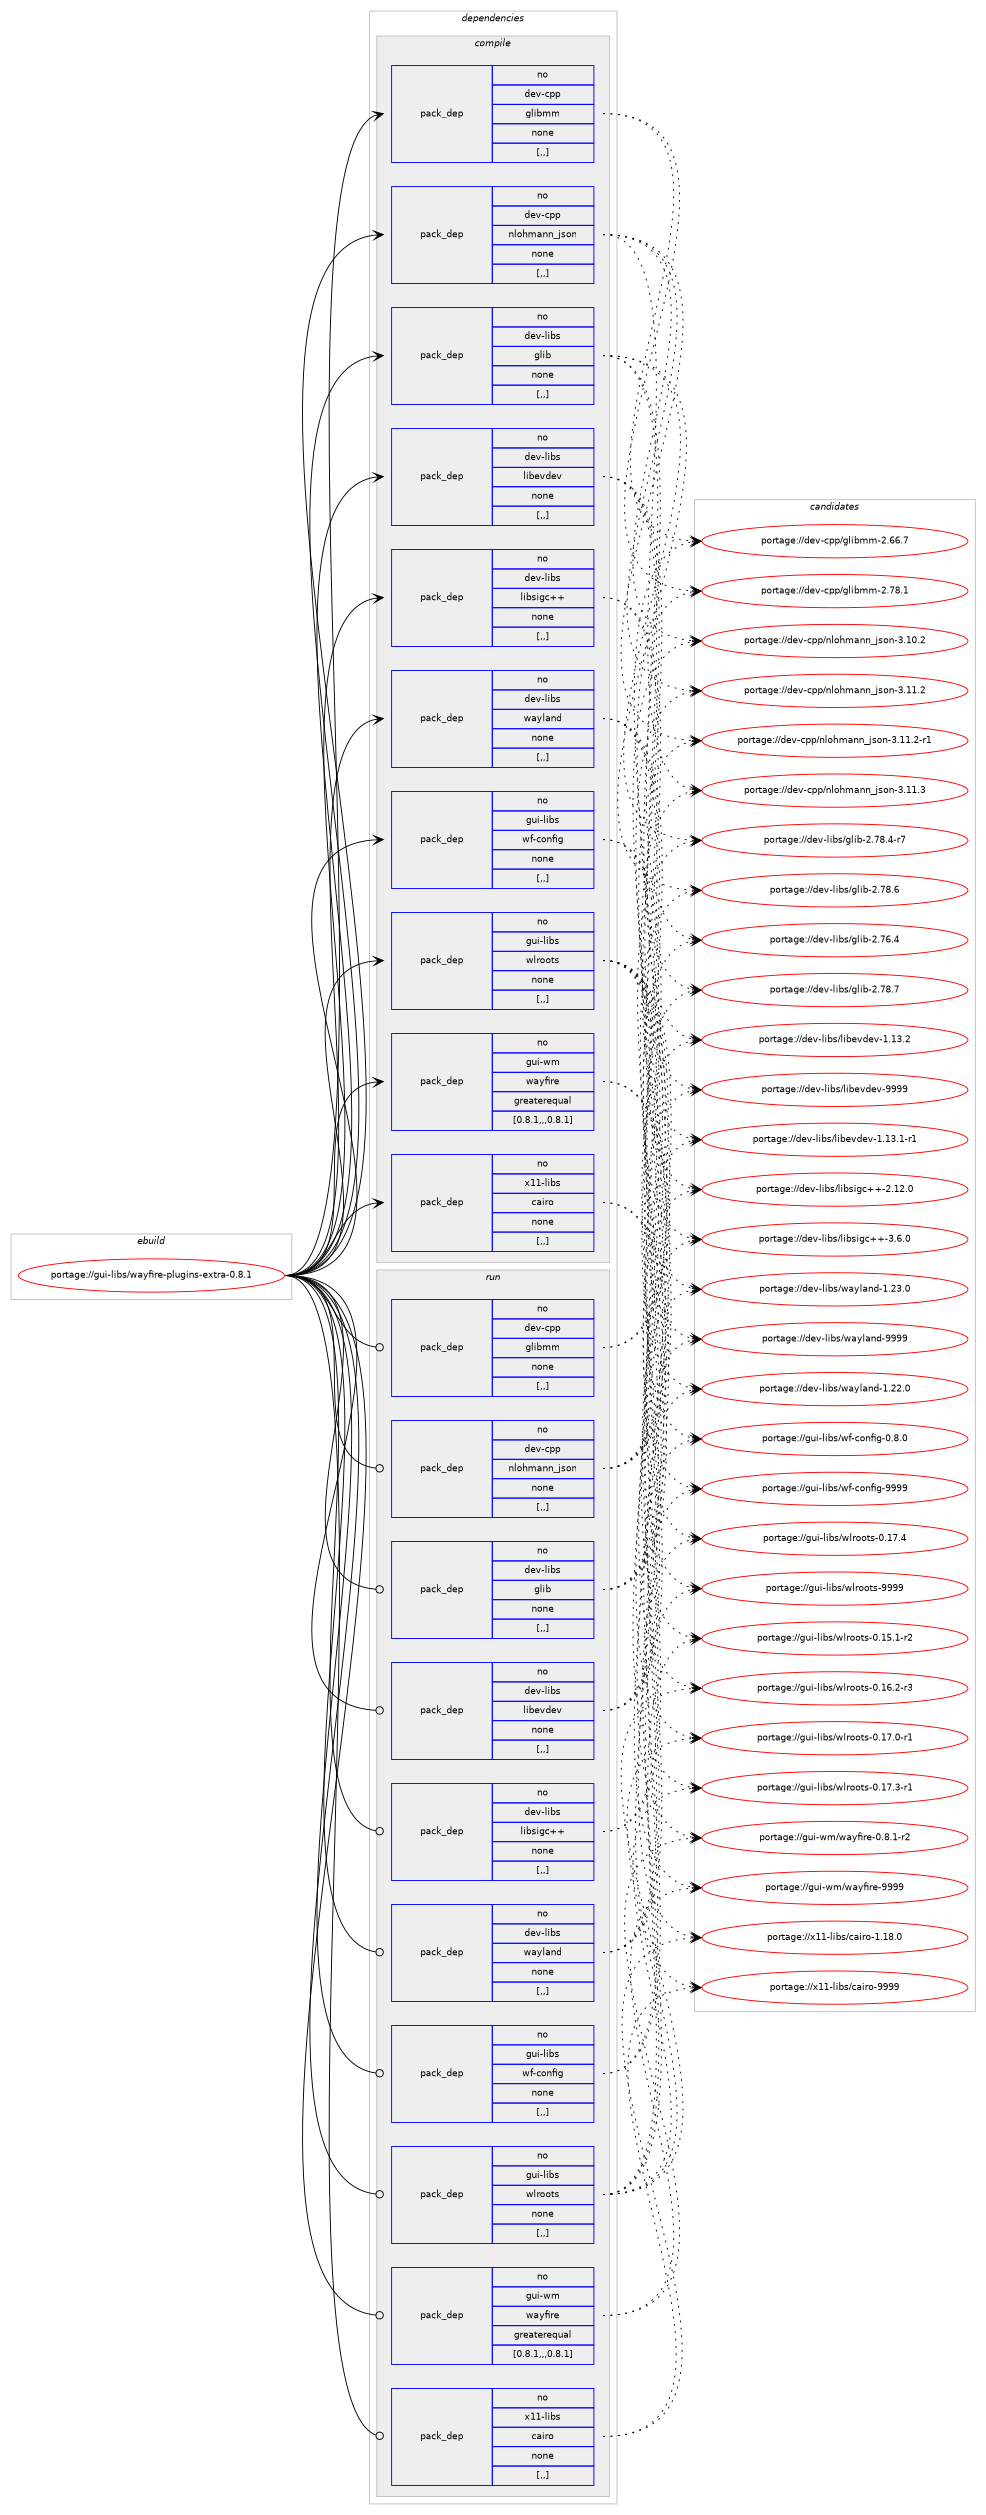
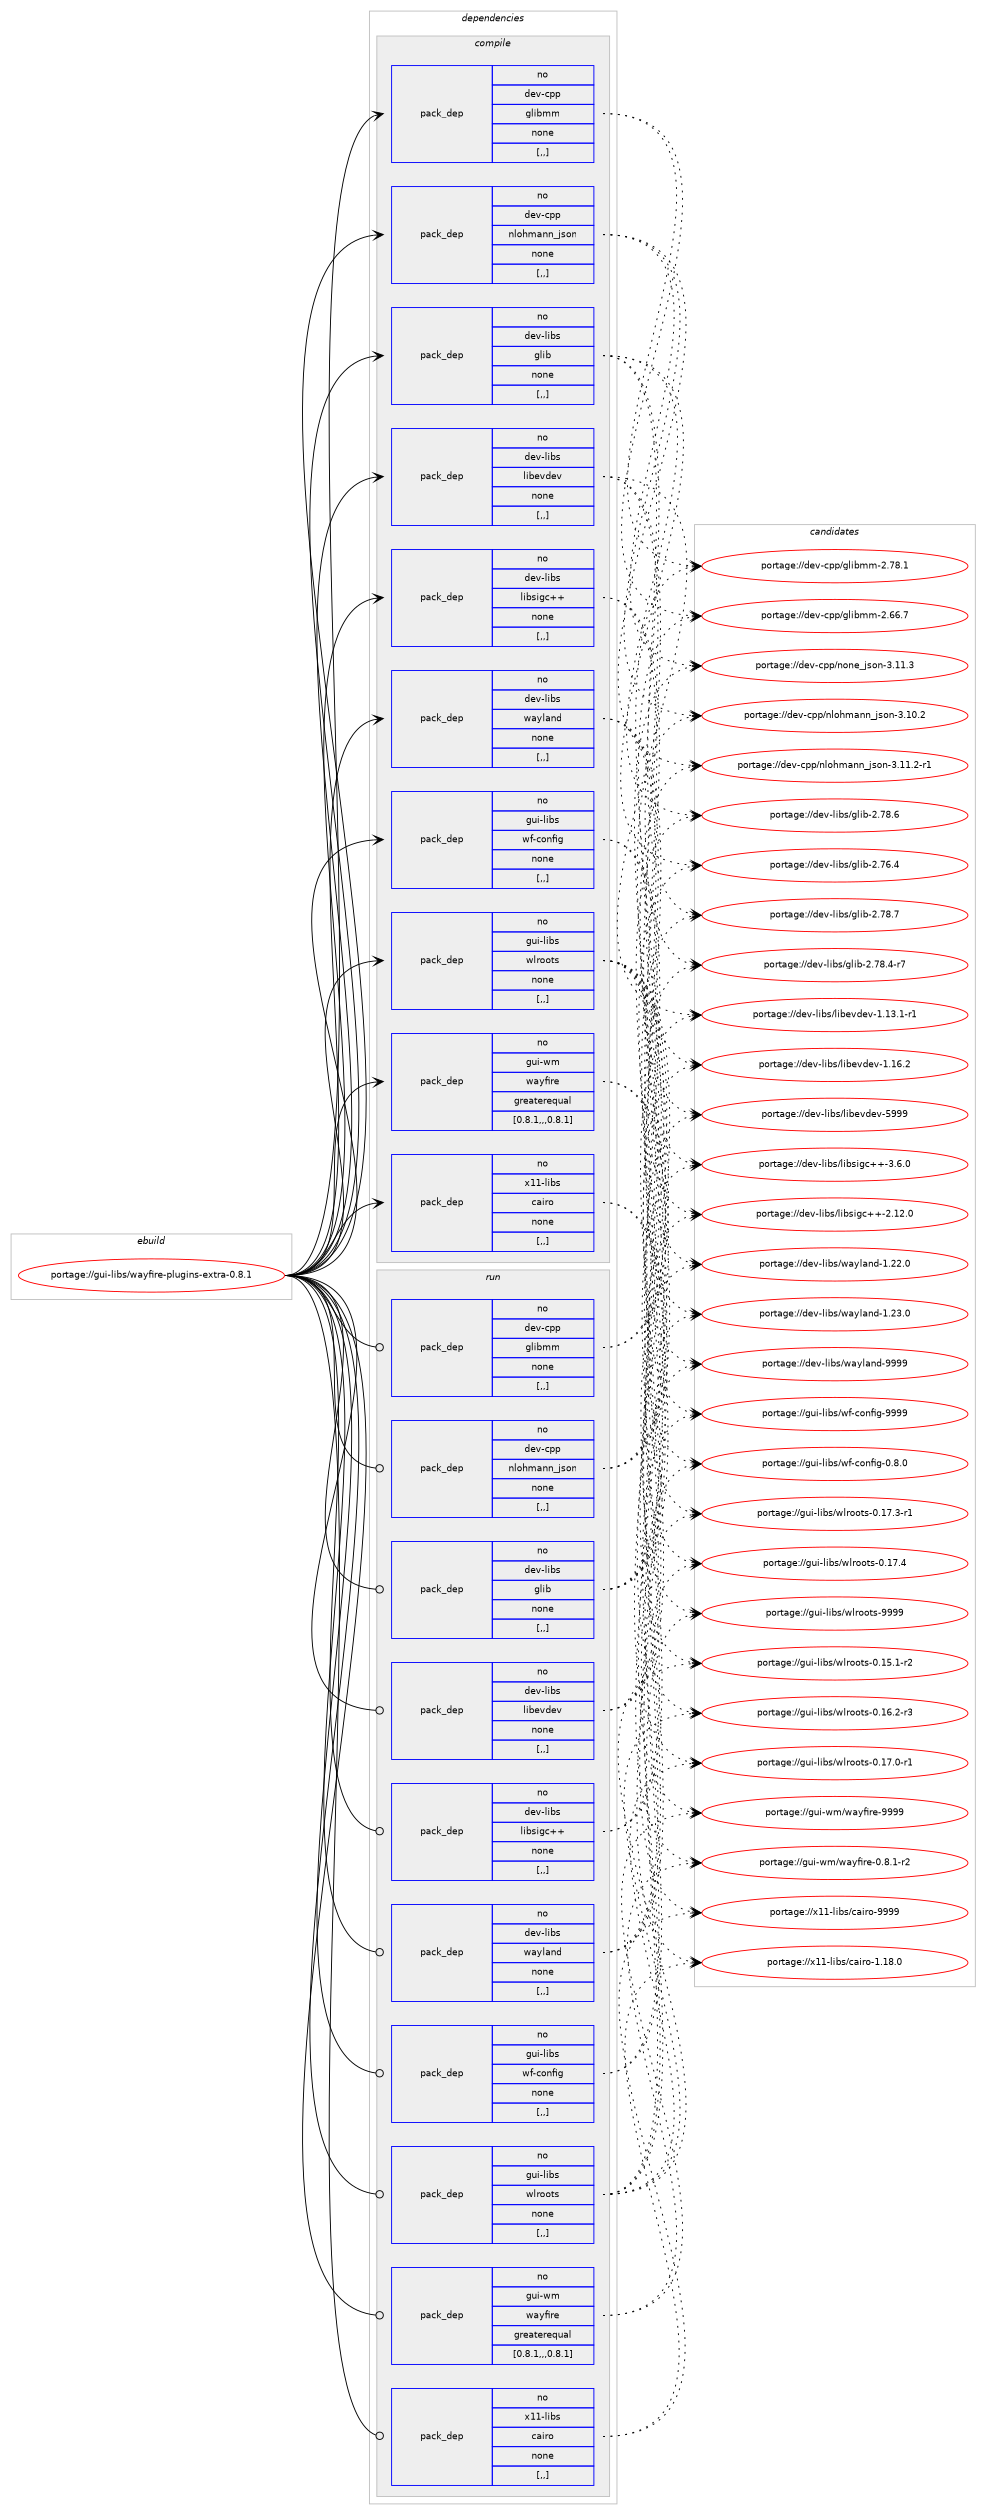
node "portage://dev-cpp/nlohmann_json-3.11.2": removed
node "portage://dev-cpp/nlohmann_json-3.11.3": label "portage://dev-cpp/nlohmann_json-3.11.3" -> "portage://dev-cpp/none_json-3.11.3"
node "portage://dev-libs/libevdev-1.13.2": label "portage://dev-libs/libevdev-1.13.2" -> "portage://dev-libs/libevdev-1.16.2"
node "portage://dev-libs/libevdev-9999": label "portage://dev-libs/libevdev-9999" -> "portage://dev-libs/libevdev-5999"
